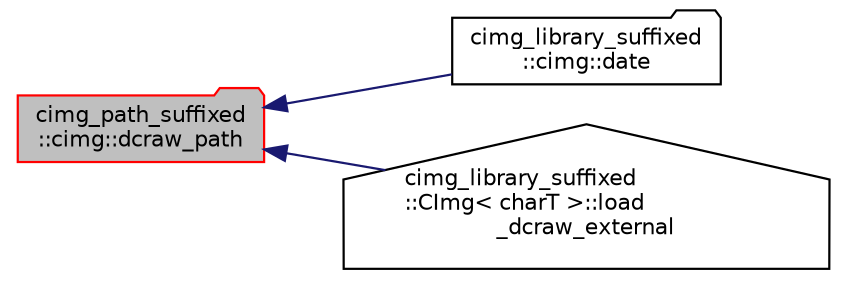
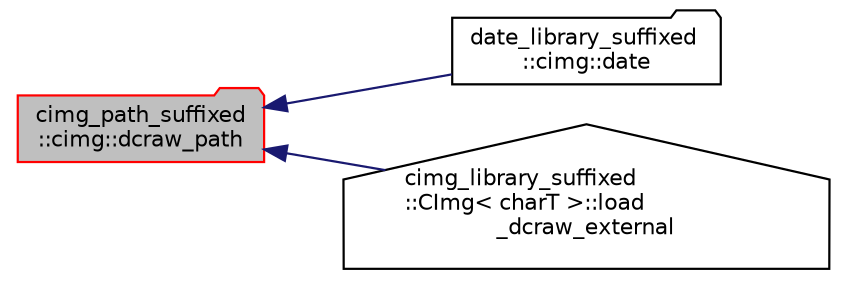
node "cimg_library_suffixed ::cimg::date": label "cimg_library_suffixed ::cimg::date" -> "date_library_suffixed ::cimg::date"
